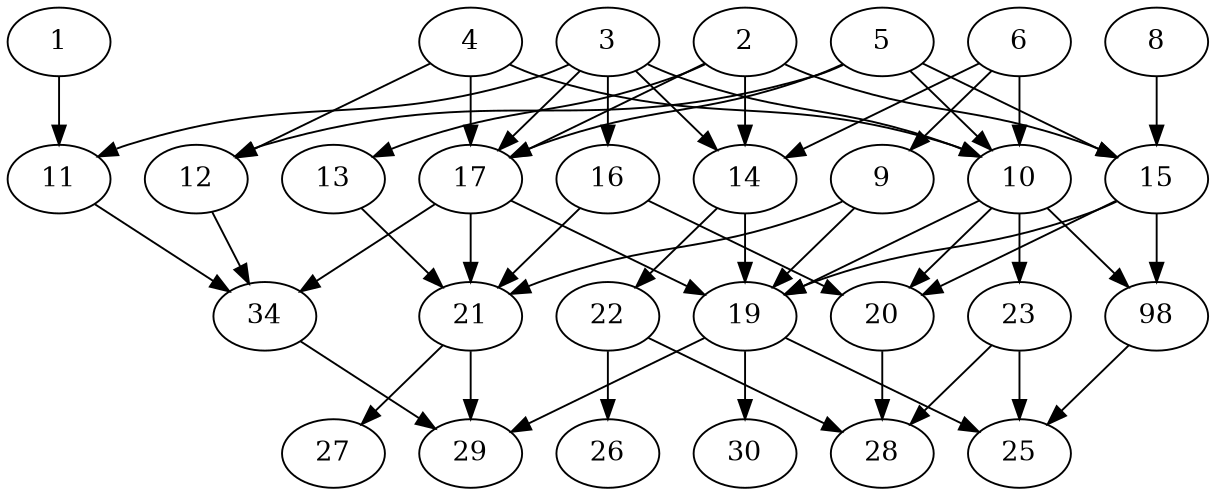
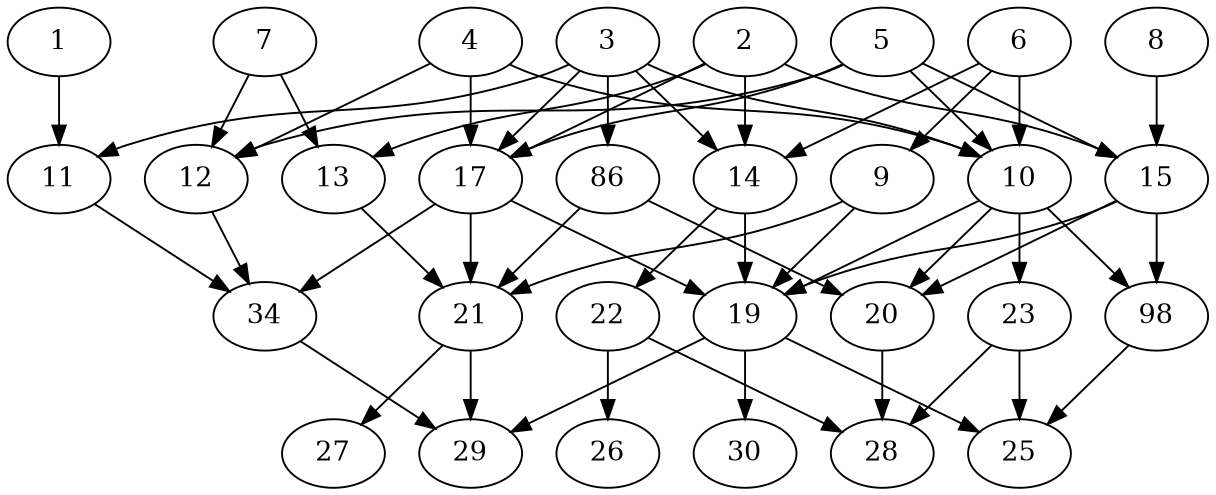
node "7": added
node "16": label "16" -> "86"
